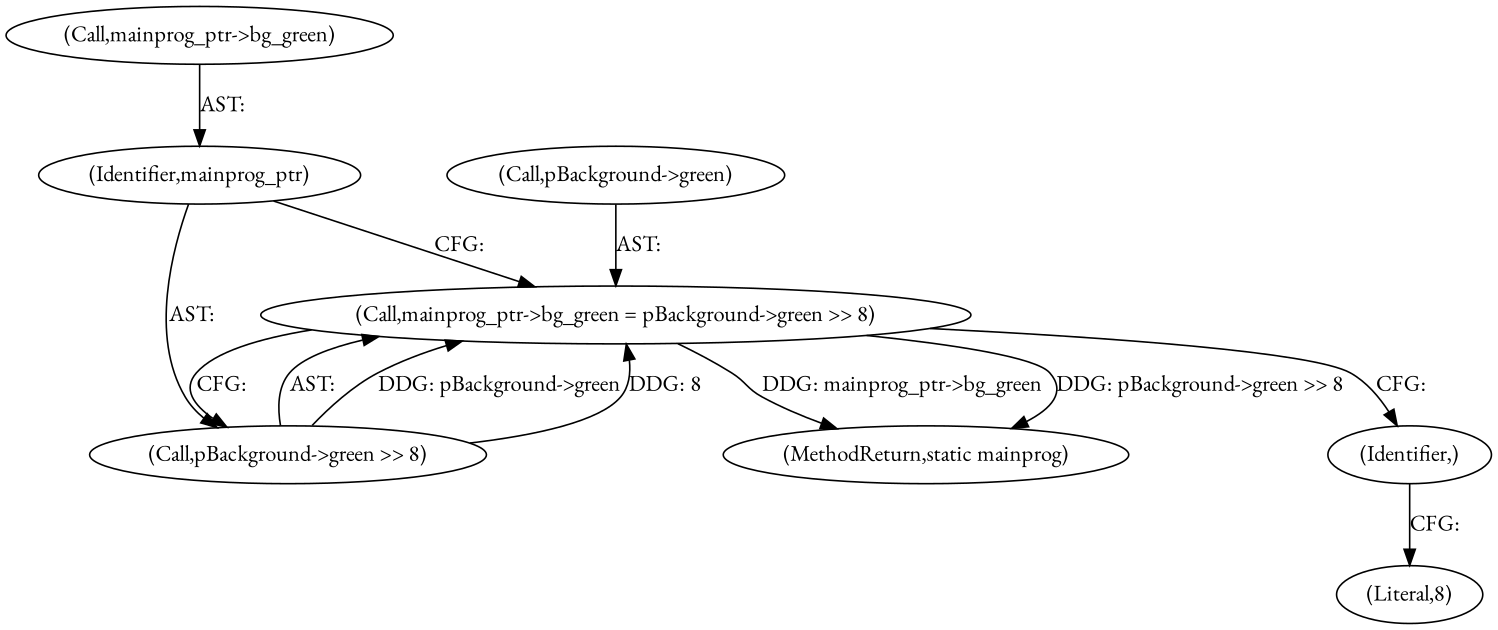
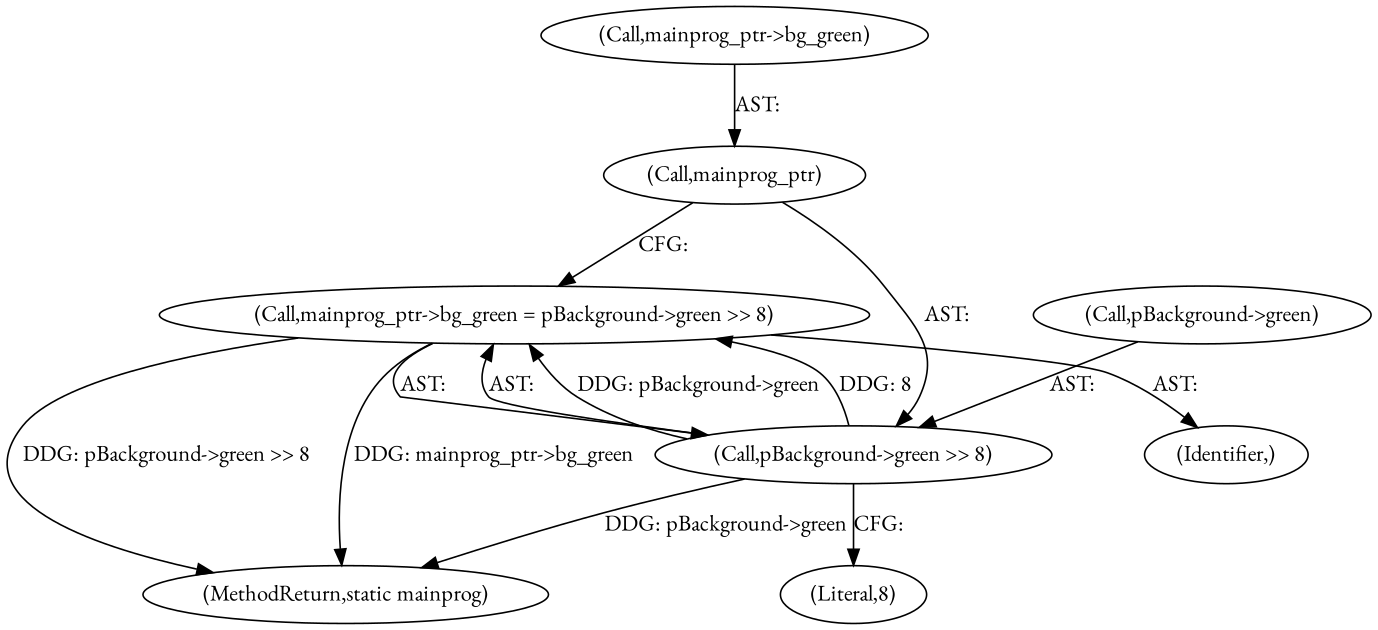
node "(Identifier,mainprog_ptr)": label "(Identifier,mainprog_ptr)" -> "(Call,mainprog_ptr)"
edge "(Call,pBackground->green)" -> "(Call,mainprog_ptr->bg_green = pBackground->green >> 8)": now "(Call,pBackground->green)" -> "(Call,pBackground->green >> 8)"
edge "(Call,mainprog_ptr->bg_green = pBackground->green >> 8)" -> "(Call,pBackground->green >> 8)": label "CFG: " -> "AST: "
edge "(Call,mainprog_ptr->bg_green = pBackground->green >> 8)" -> "(Identifier,)": label "CFG: " -> "AST: "
edge "(Call,pBackground->green >> 8)" -> "(MethodReturn,static mainprog)": added, label "DDG: pBackground->green"
edge "(Identifier,)" -> "(Literal,8)": now "(Call,pBackground->green >> 8)" -> "(Literal,8)"
